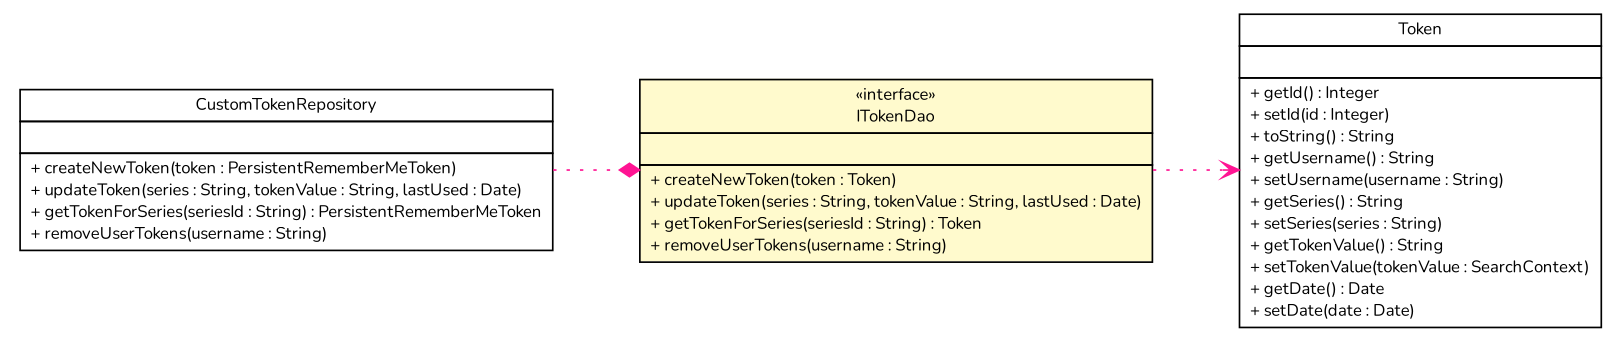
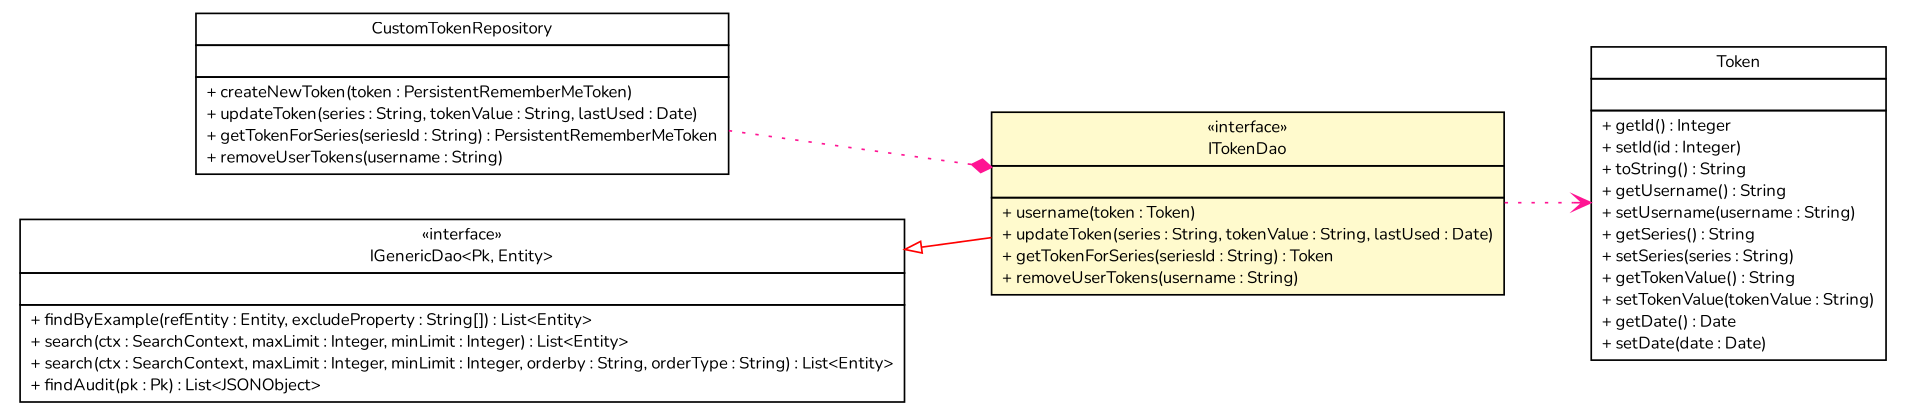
node "ITokenDao": text "+ createNewToken(token : Token)" -> "+ username(token : Token)"
node "Token": text "+ setTokenValue(tokenValue : SearchContext)" -> "+ setTokenValue(tokenValue : String)"
node "IGenericDao<Pk, Entity>": added
